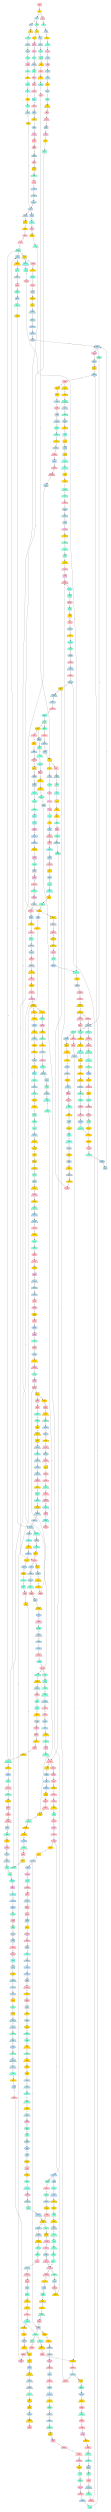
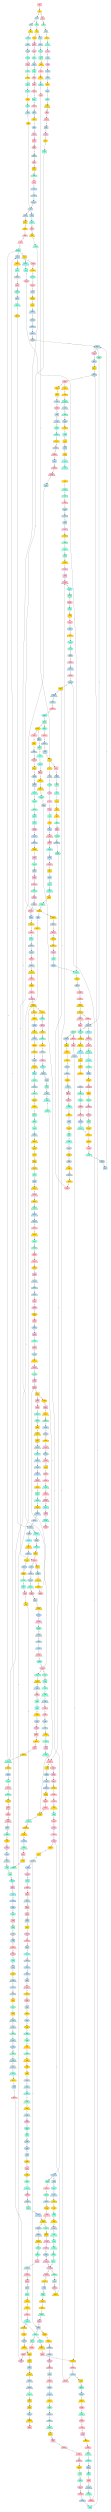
node "S487": removed
node "S325": removed
